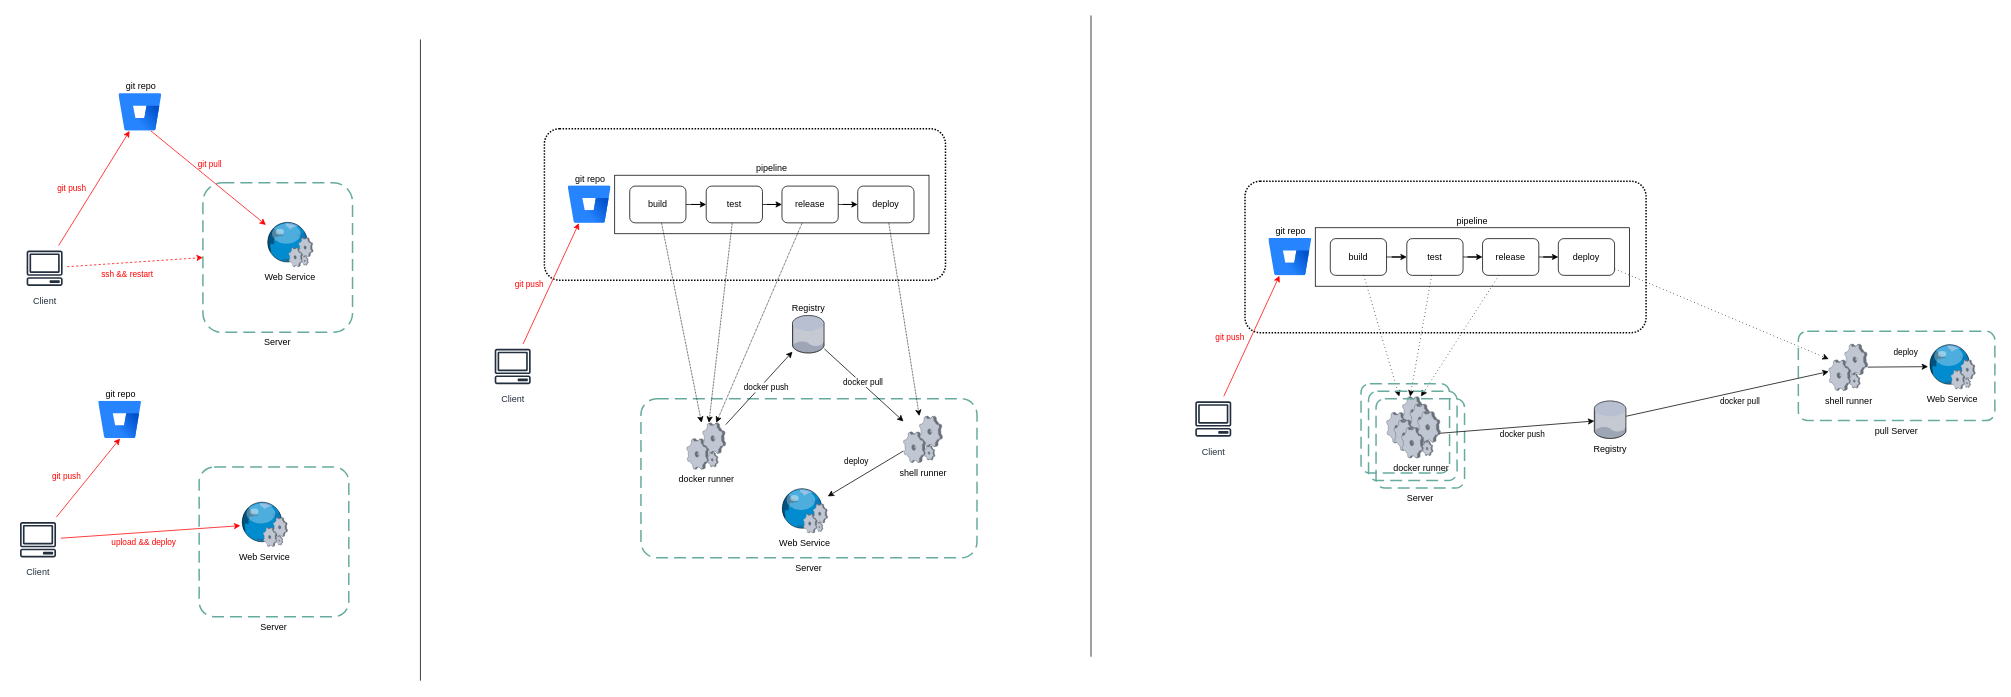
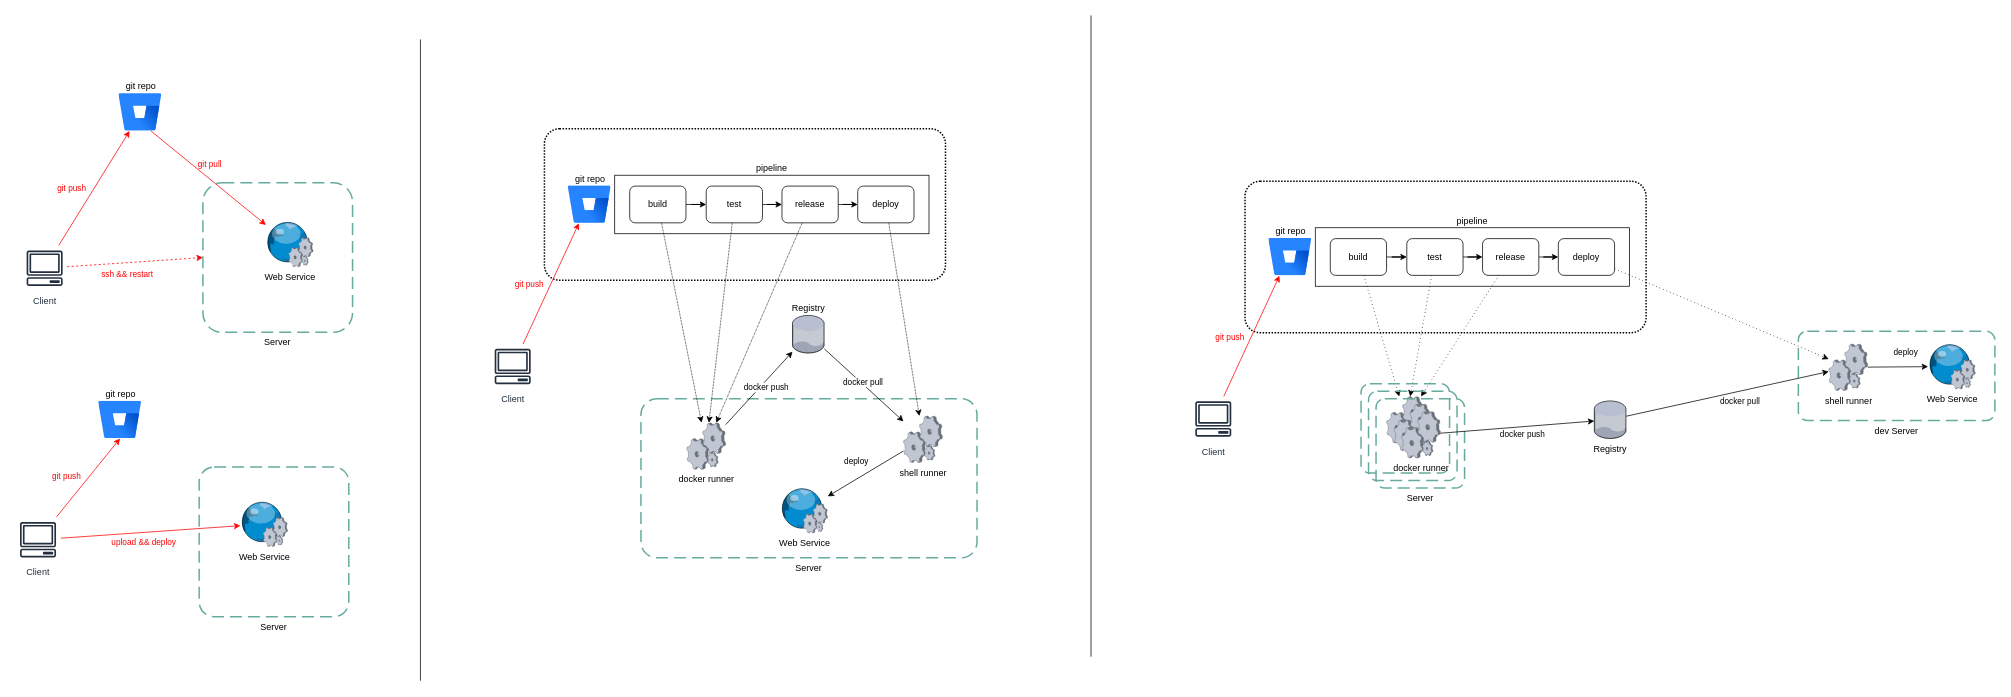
node "pull Server": label "pull Server" -> "dev Server"
